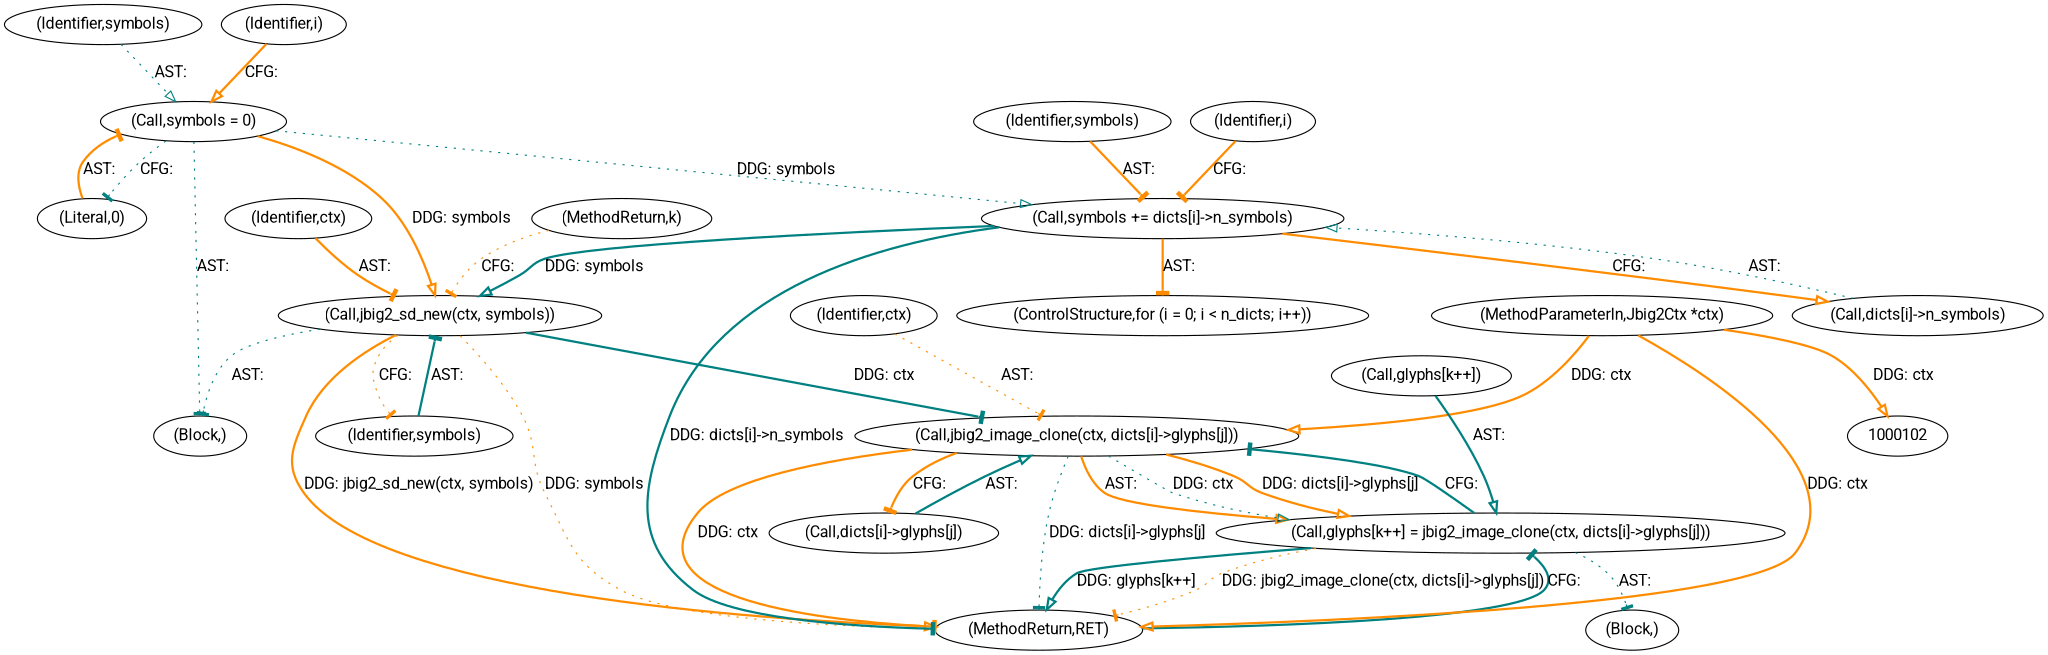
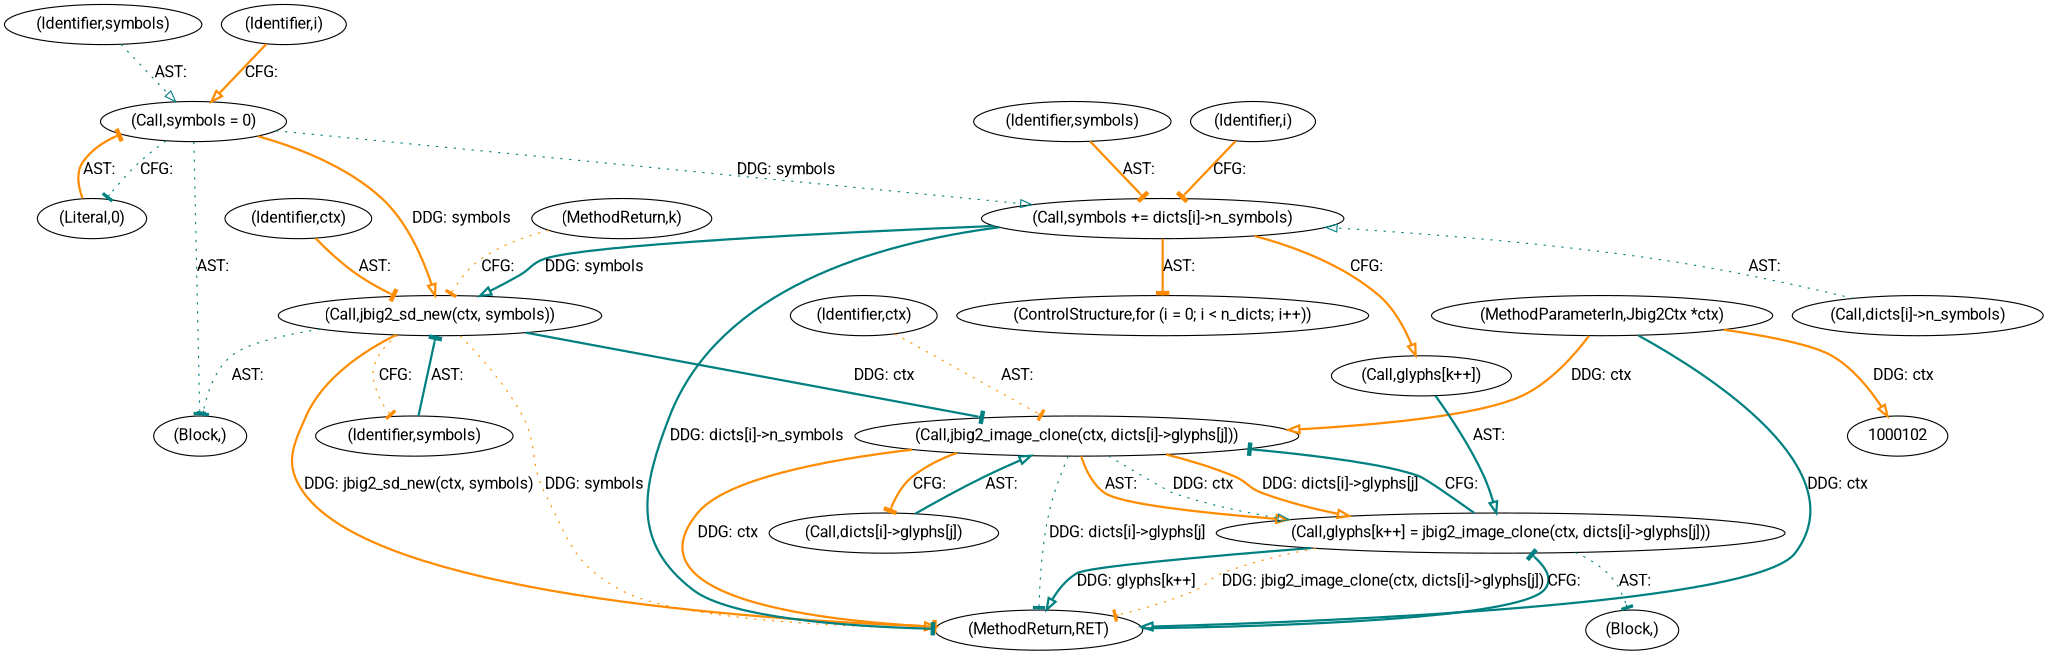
edge "(Call,symbols += dicts[i]->n_symbols)" -> "(Call,dicts[i]->n_symbols)": now "(Call,symbols += dicts[i]->n_symbols)" -> "(Call,glyphs[k++])"
edge "(MethodParameterIn,Jbig2Ctx *ctx)" -> "(MethodReturn,RET)": color darkorange -> teal
